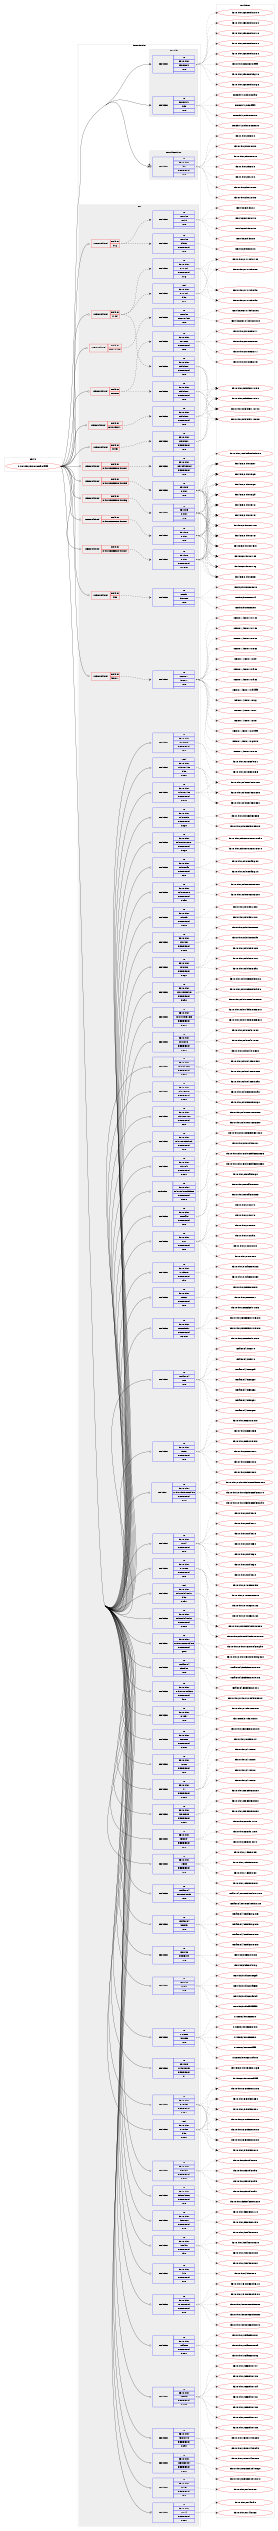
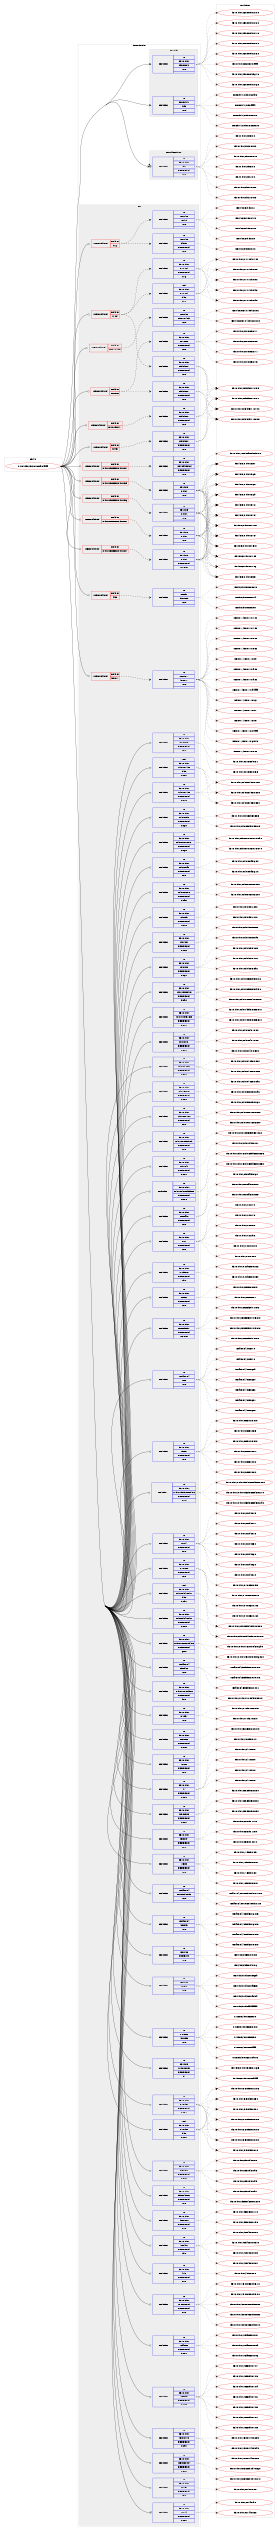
node "dev-python/pymysql-0.8.1": added
node "dev-xenapi/pyudev-0.21.0": label "dev-xenapi/pyudev-0.21.0" -> "dev-python/pyudev-0.21.0"
